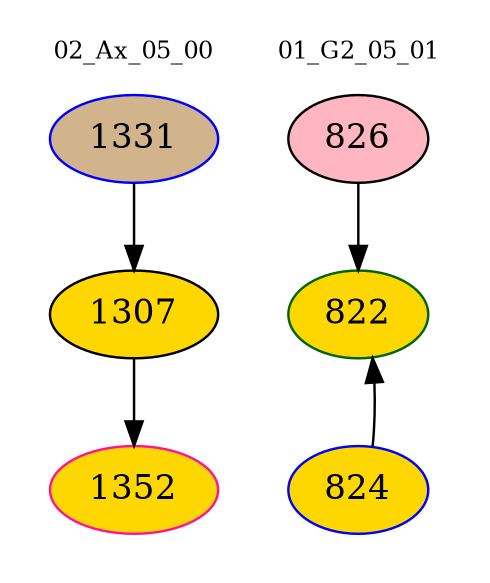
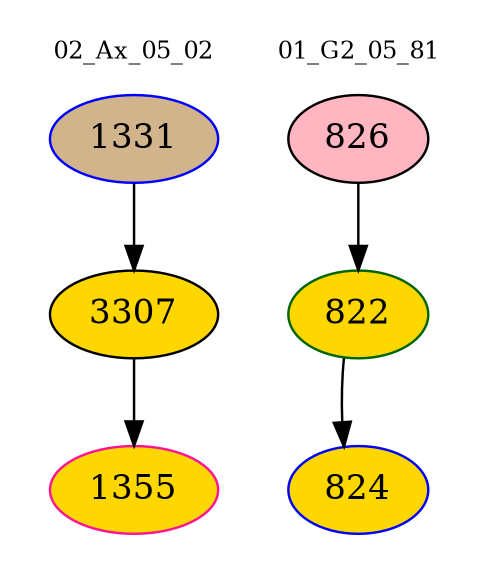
cluster "02_Ax_05_00": label "02_Ax_05_00" -> "02_Ax_05_02"
cluster "01_G2_05_01": label "01_G2_05_01" -> "01_G2_05_81"
node "1307": label "1307" -> "3307"
edge "824" -> "822": reversed
node "1352": label "1352" -> "1355"
